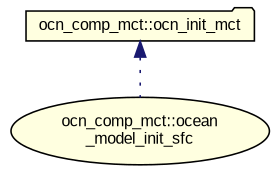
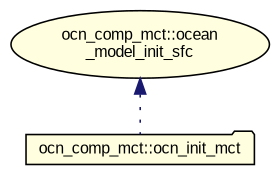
edge "ocn_comp_mct::ocean _model_init_sfc" -> "ocn_comp_mct::ocn_init_mct": reversed
